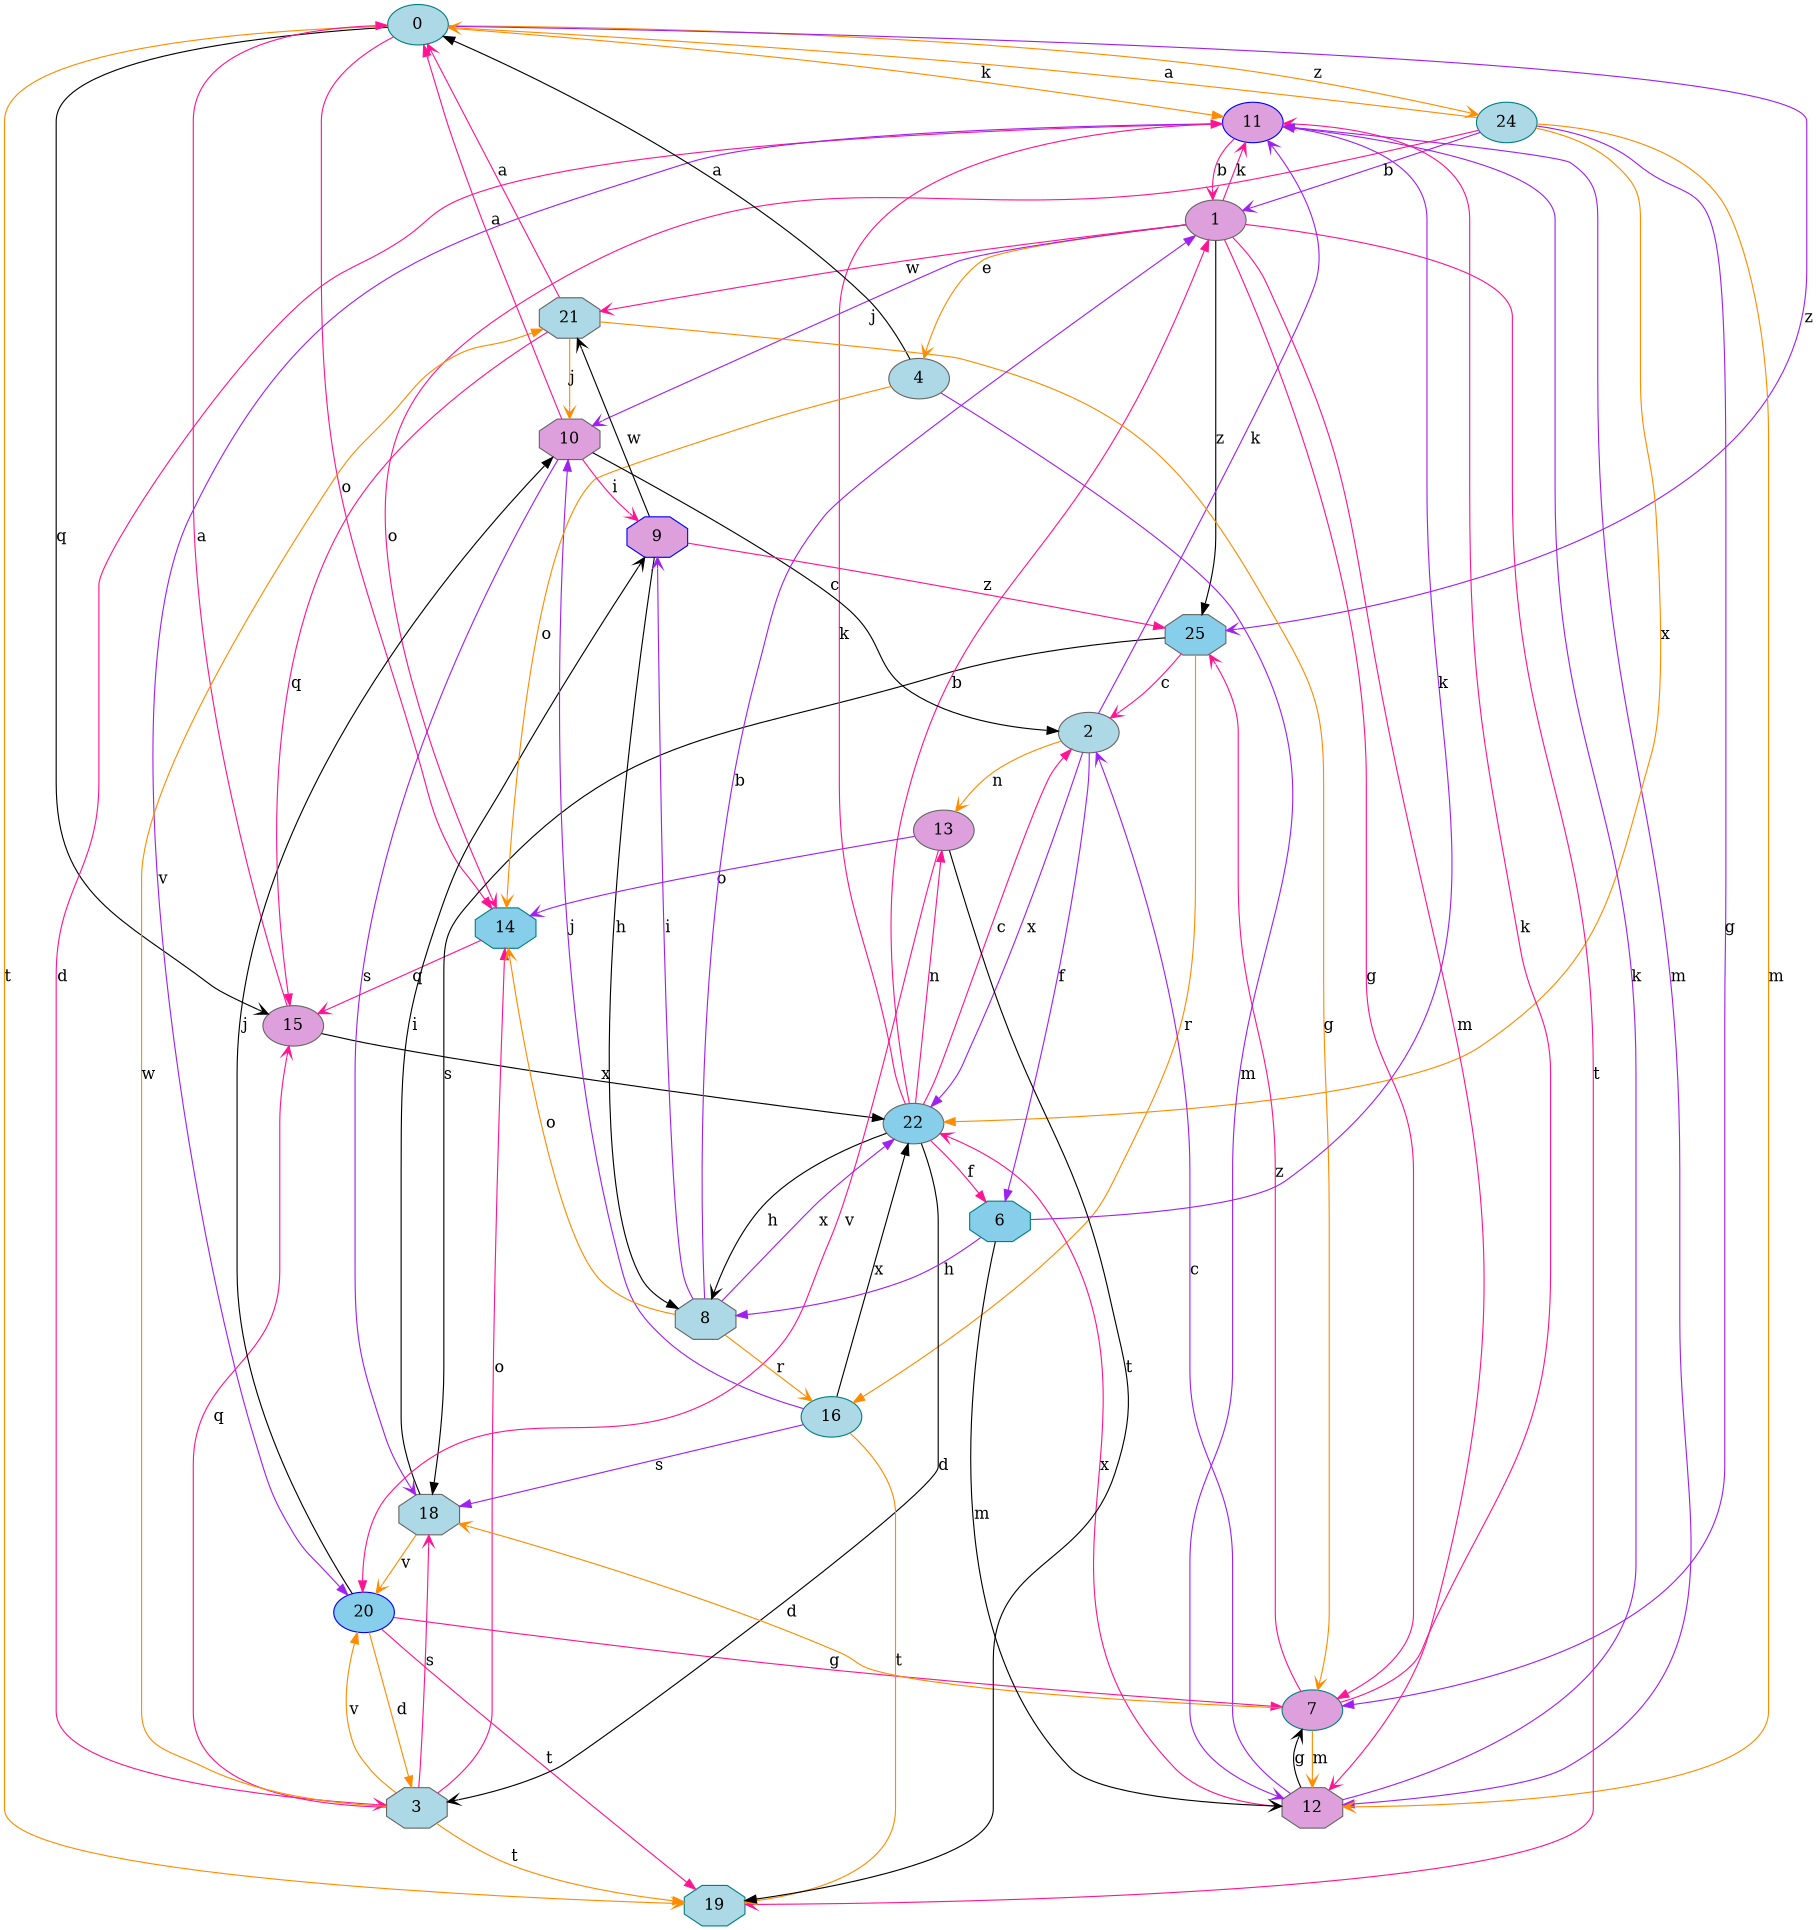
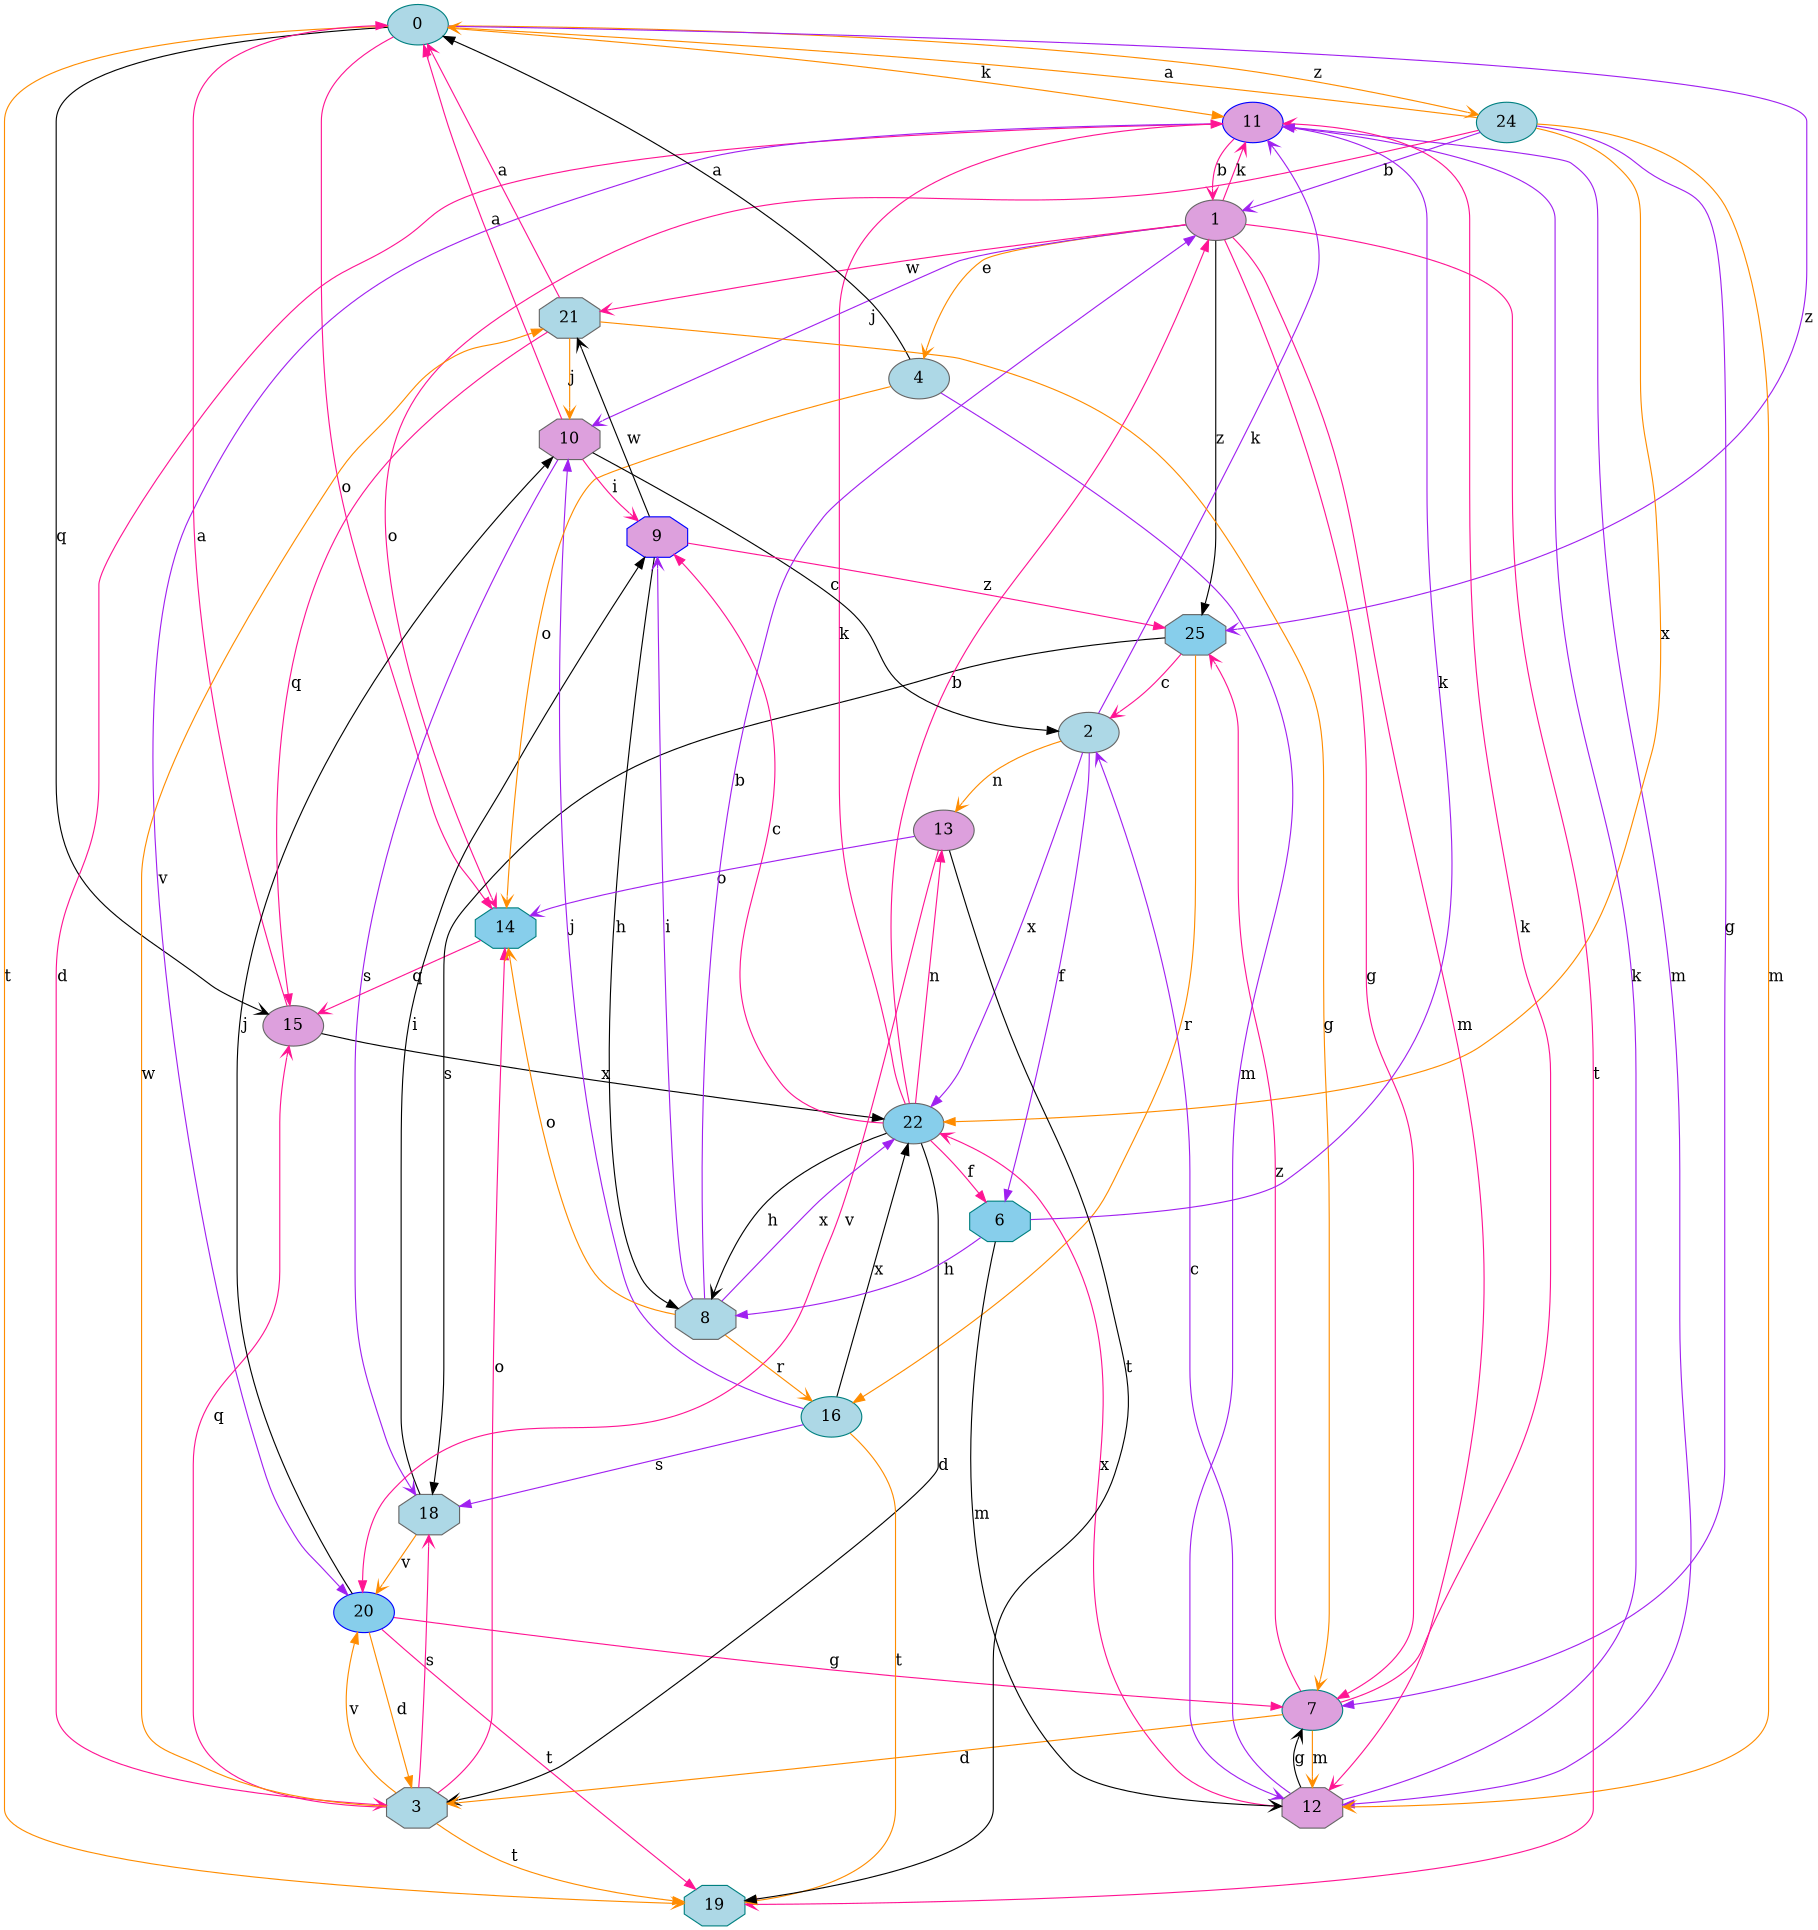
edge "22" -> "2": now "22" -> "9"
edge "18" -> "9": arrowhead vee -> normal
edge "7" -> "18": now "7" -> "3"
